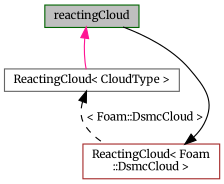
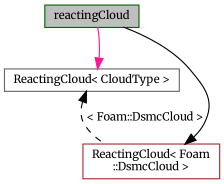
edge "ReactingCloud< CloudType >" -> "reactingCloud": reversed
